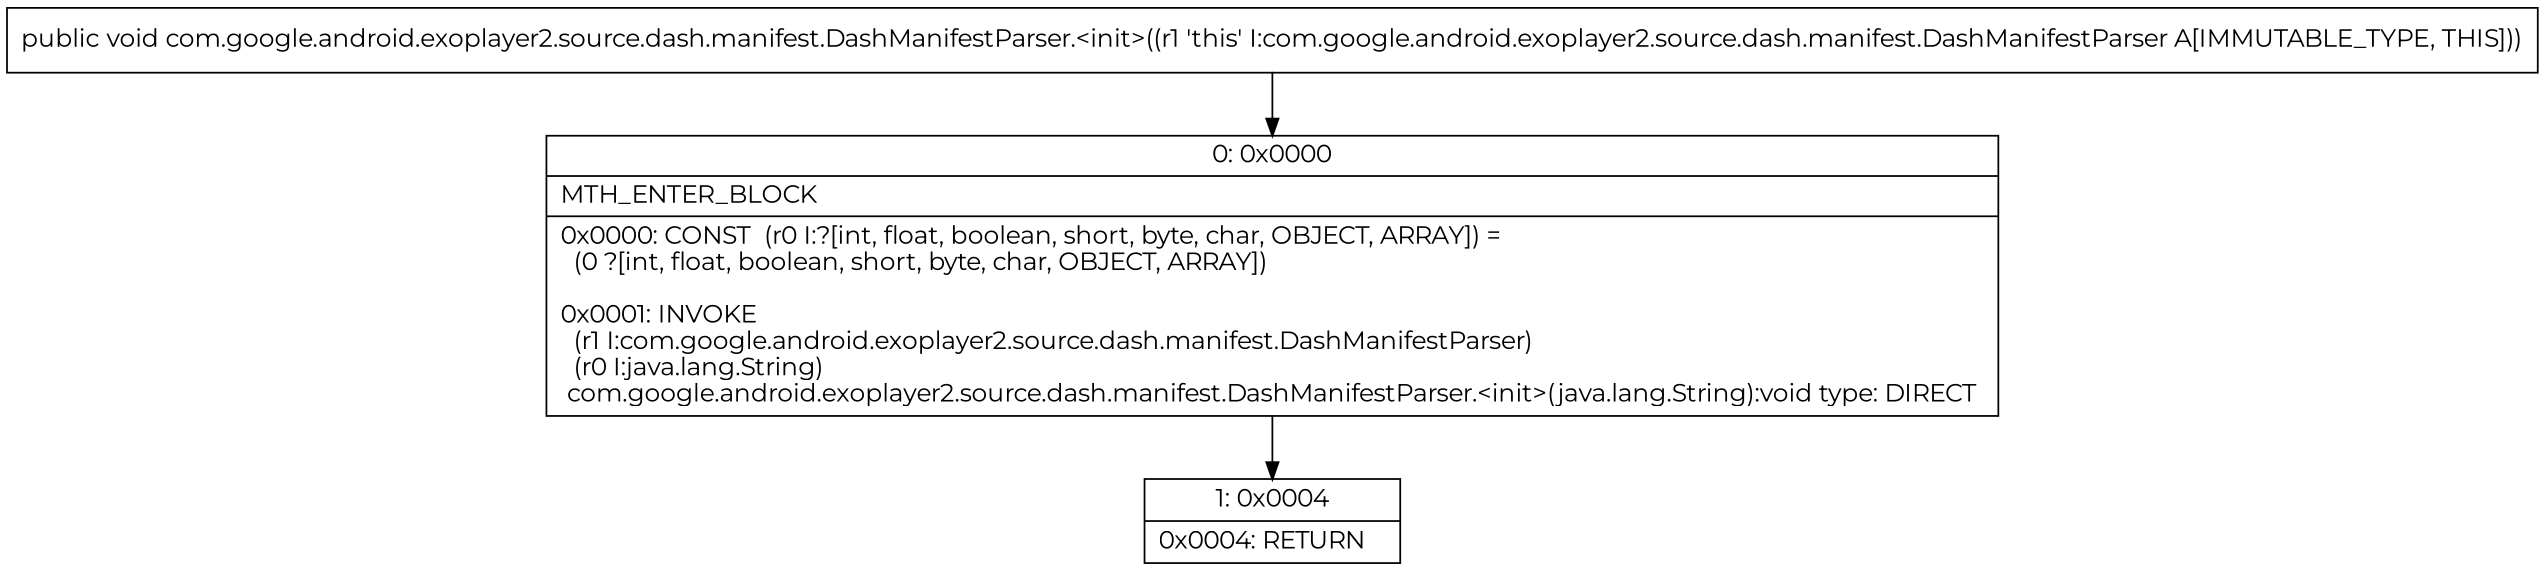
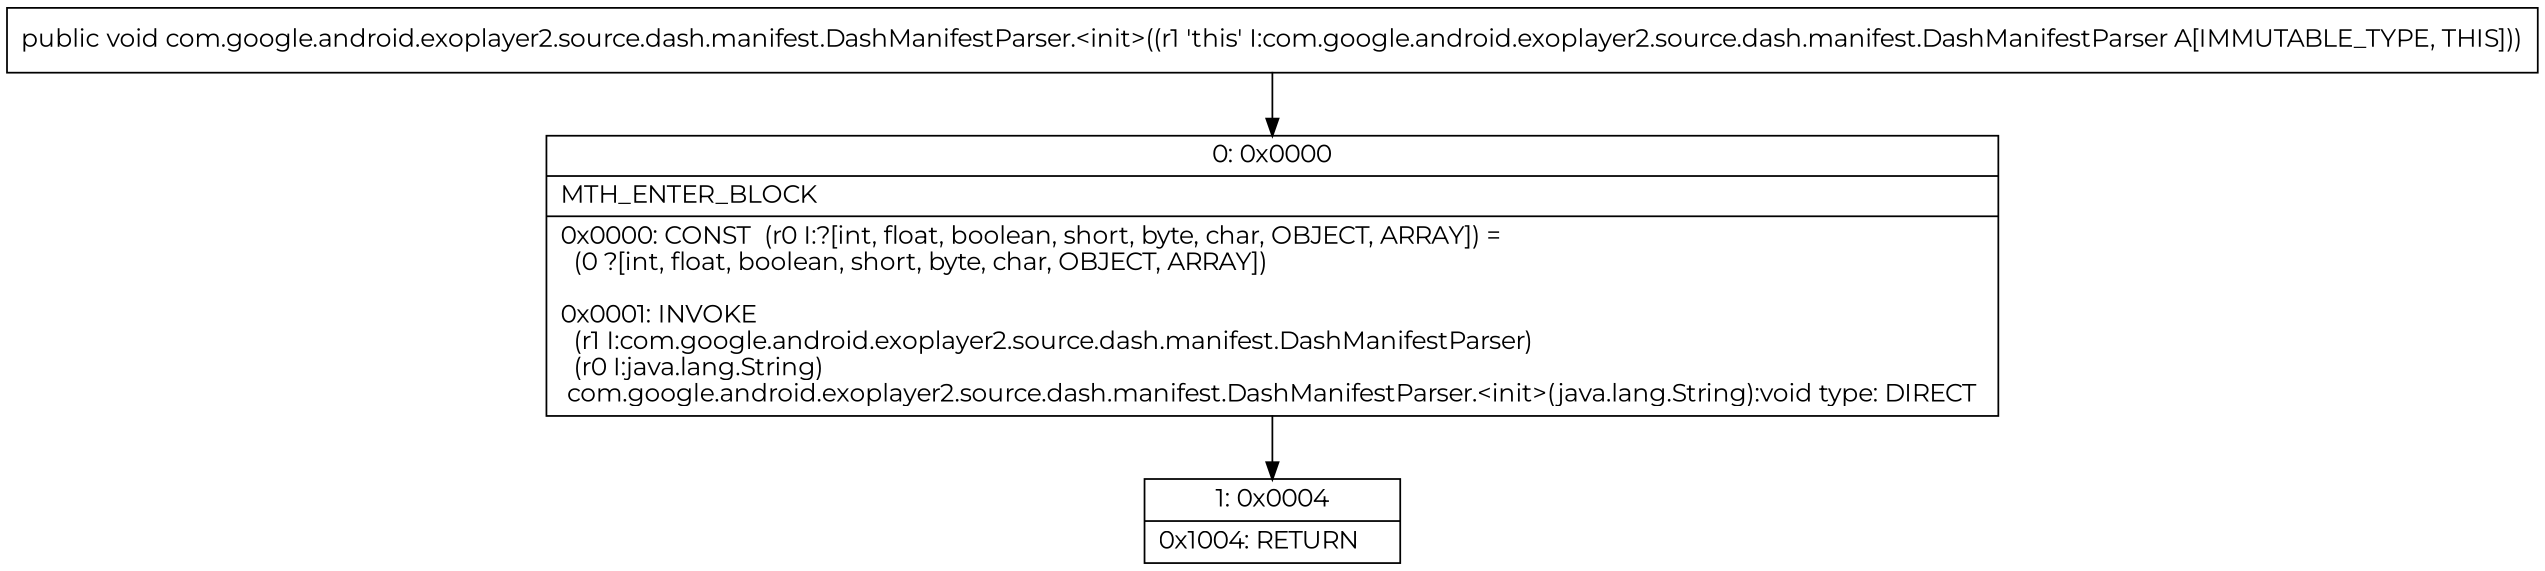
node "1: 0x0004": text "0x0004: RETURN" -> "0x1004: RETURN"
